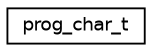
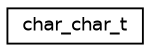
node "prog_char_t": label "prog_char_t" -> "char_char_t"
